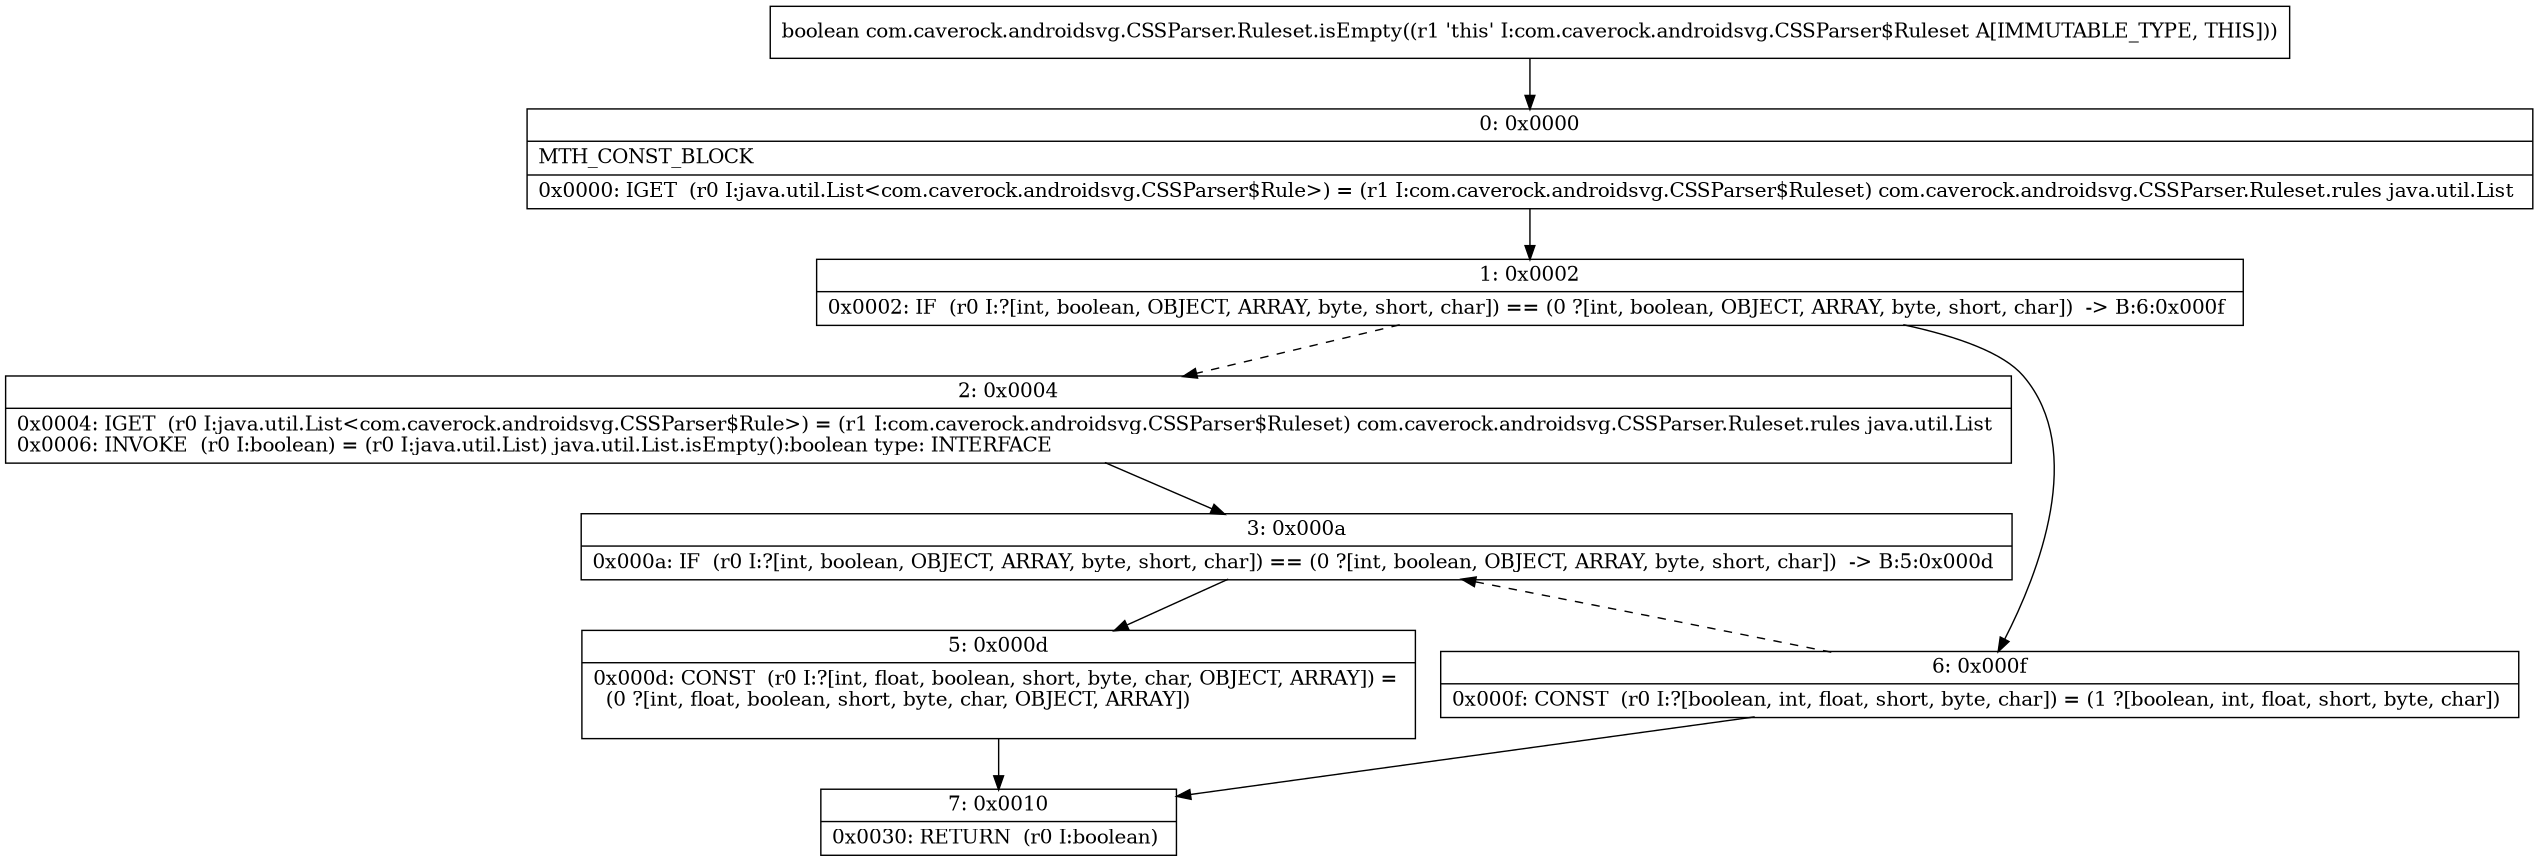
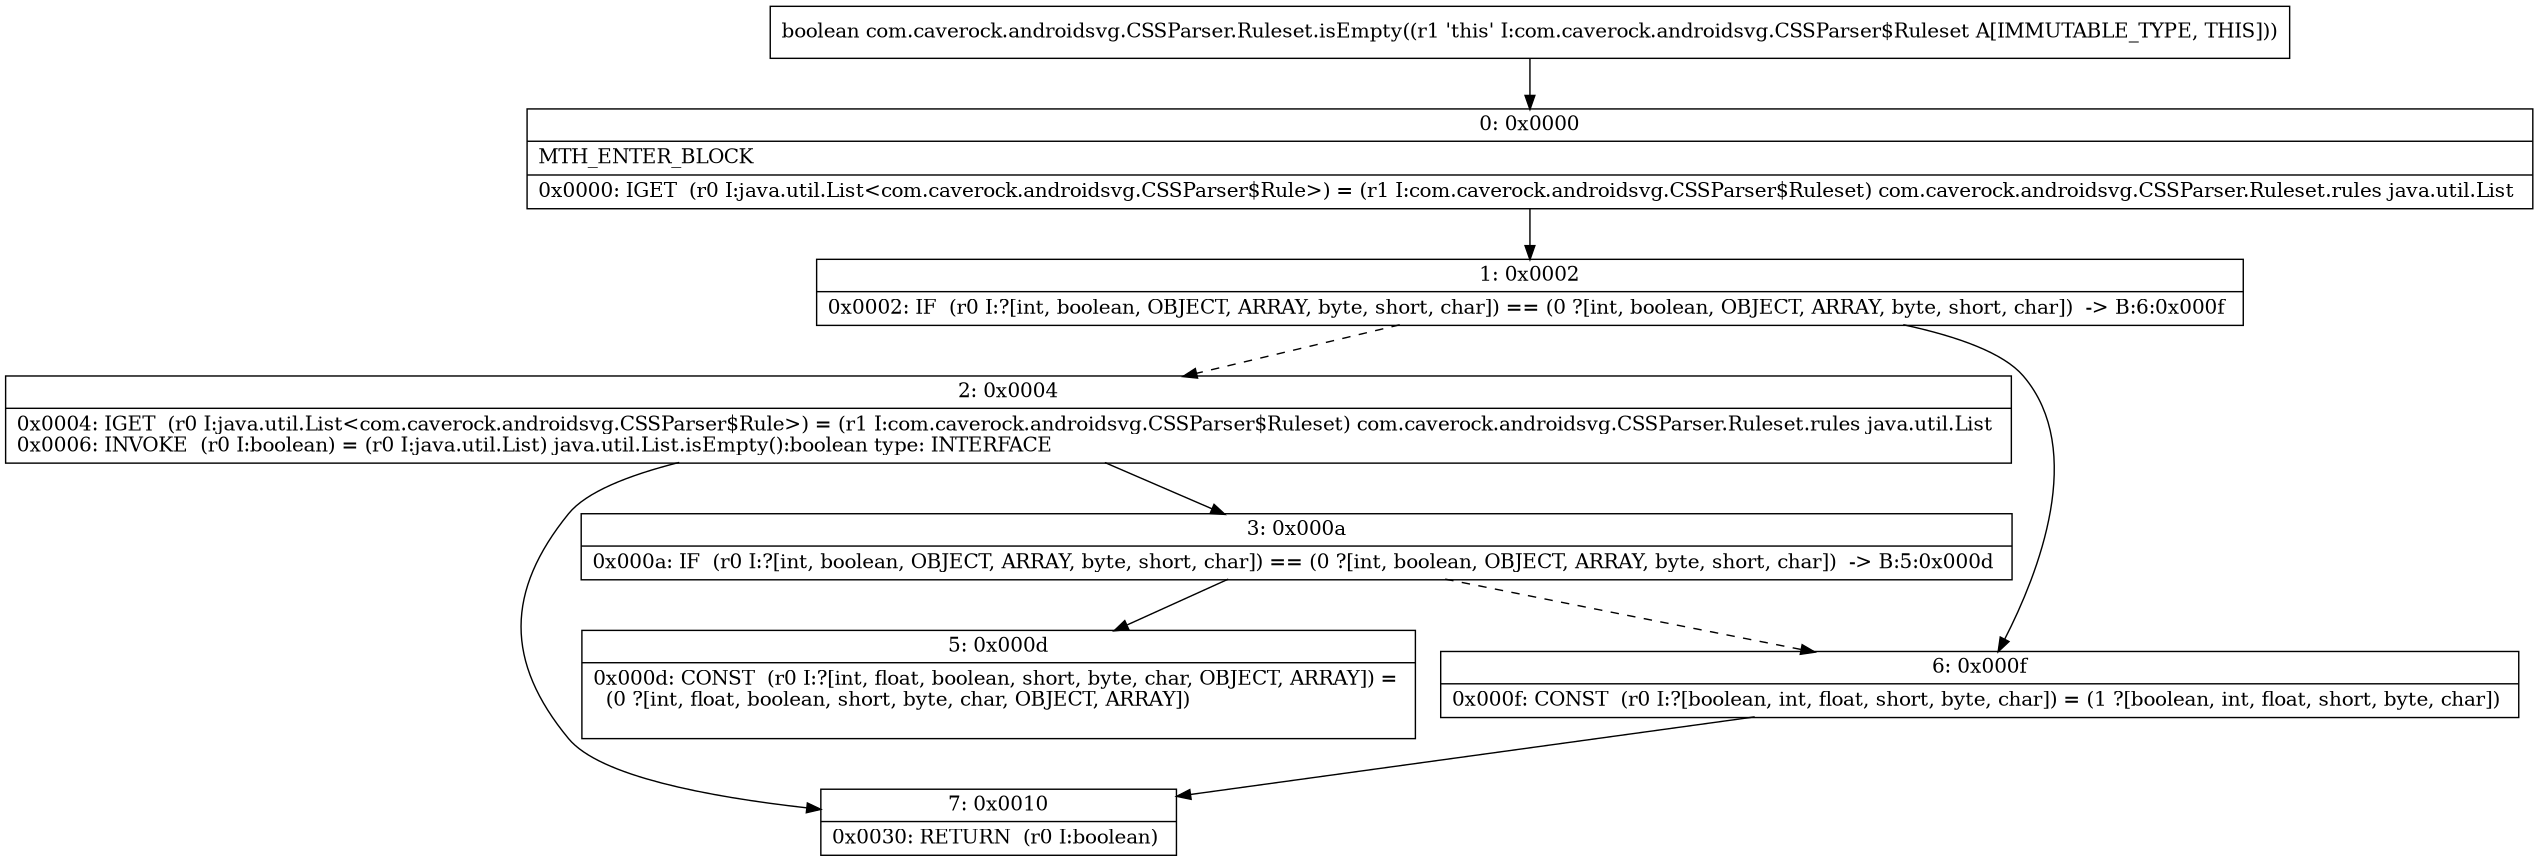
node "0: 0x0000": text "MTH_CONST_BLOCK" -> "MTH_ENTER_BLOCK"
edge "6: 0x000f" -> "3: 0x000a": reversed
edge "5: 0x000d" -> "7: 0x0010": now "2: 0x0004" -> "7: 0x0010"
